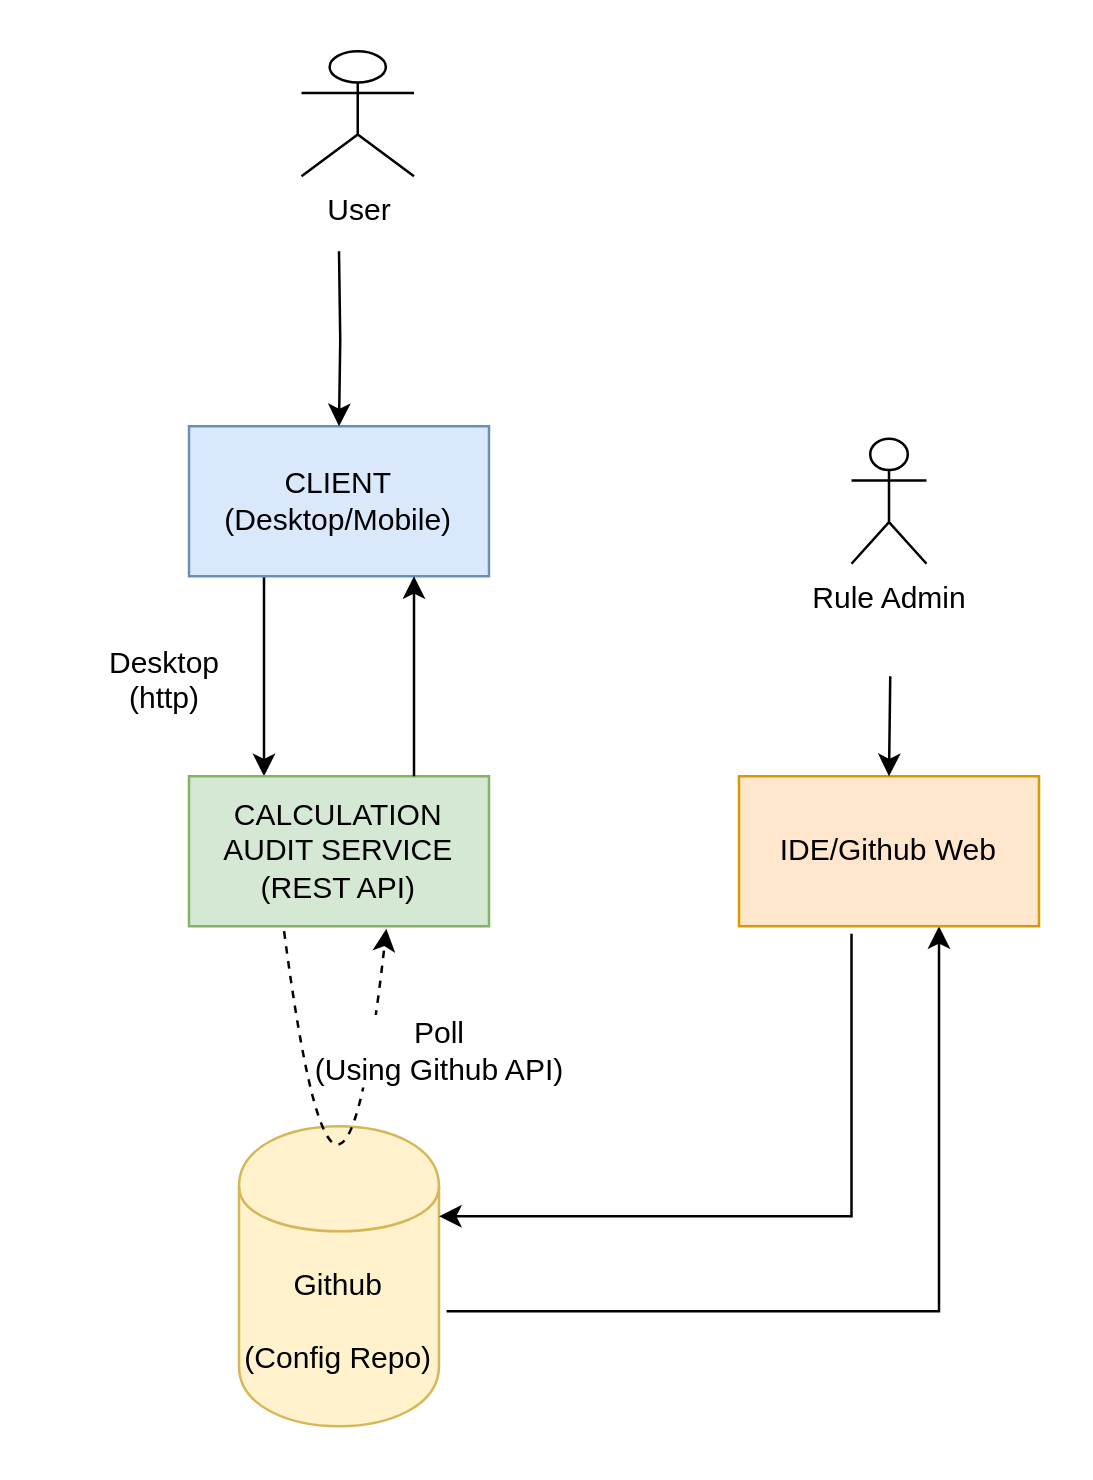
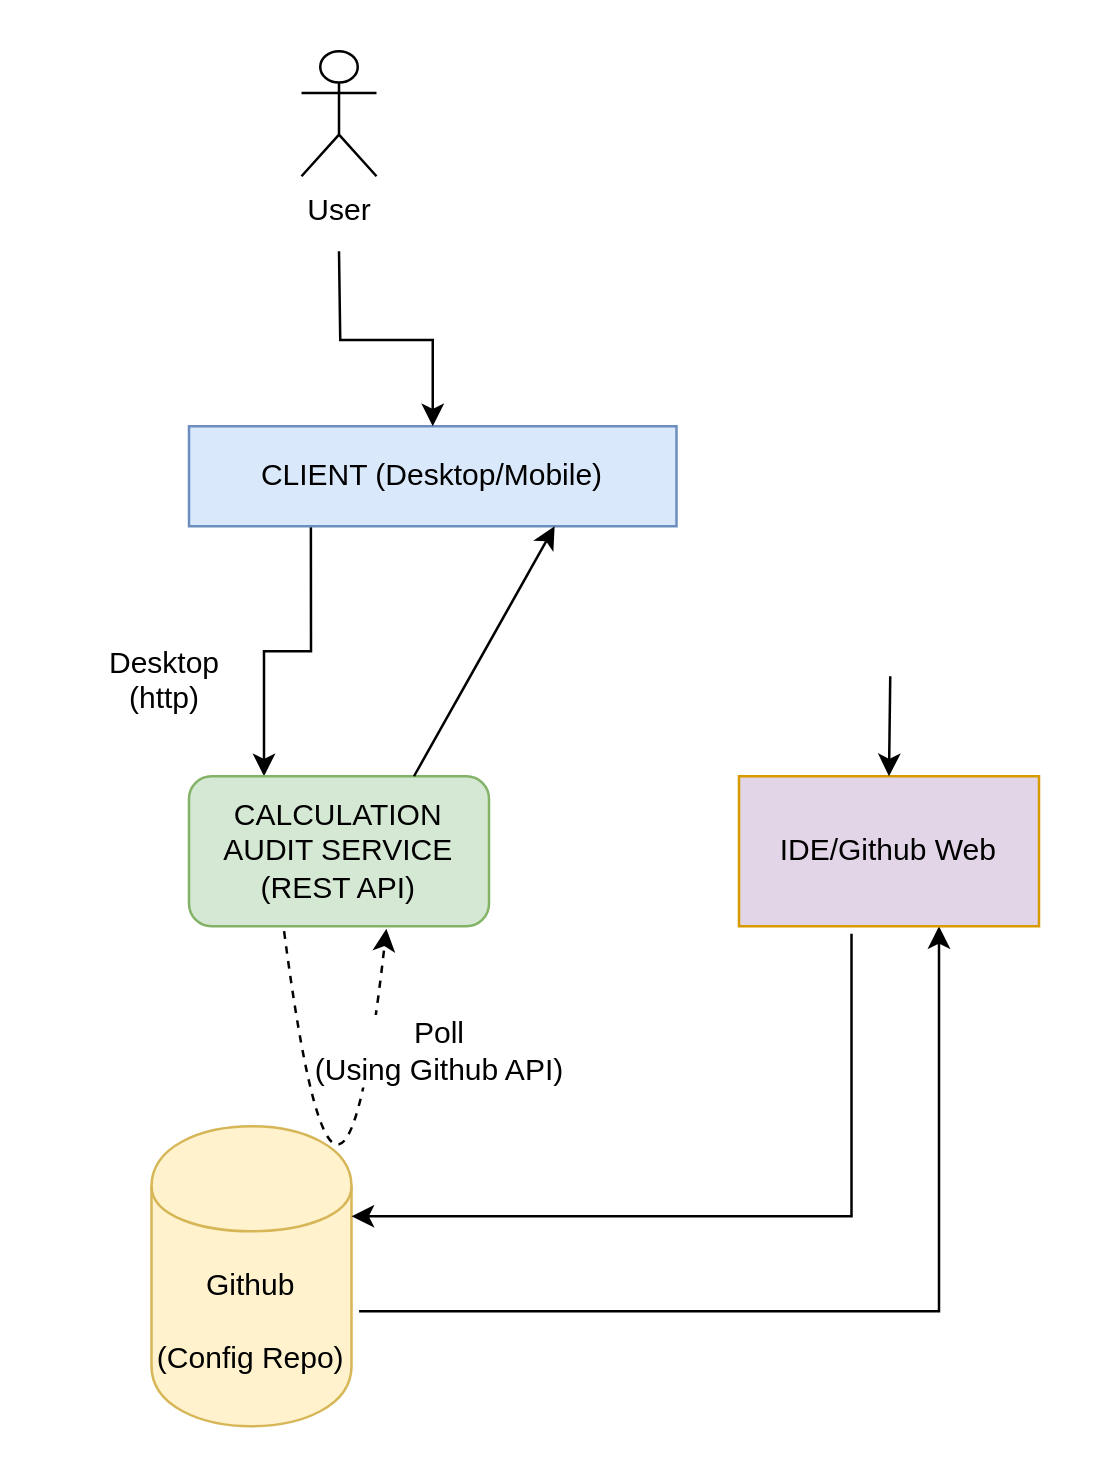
node "User": size 113x125 -> 75x125
node "CLIENT (Desktop/Mobile)": size 300x150 -> 488x100
node "Rule Admin": removed
node "CALCULATION AUDIT SERVICE (REST API)": shape rectangle -> rounded rectangle
node "IDE/Github Web": fillcolor #ffe6cc -> #e1d5e7
node "Github (Config Repo)": moved (339, 1276) -> (251, 1276)
